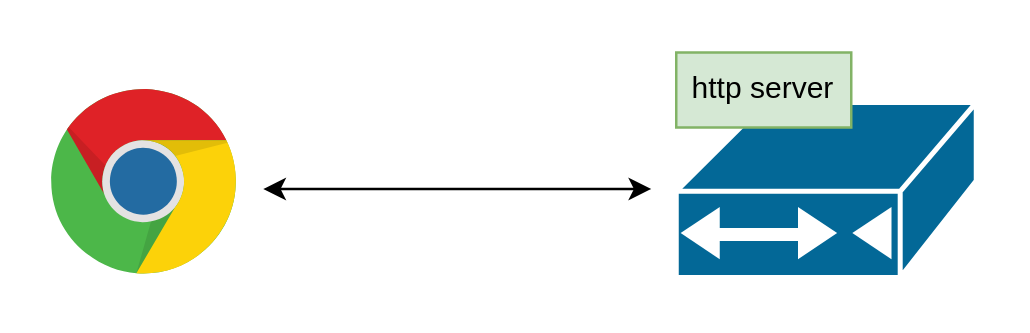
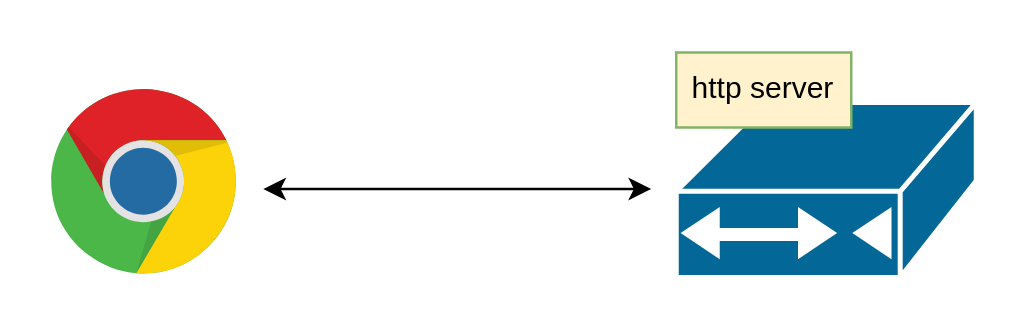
node "http server": fillcolor #d5e8d4 -> #fff2cc
